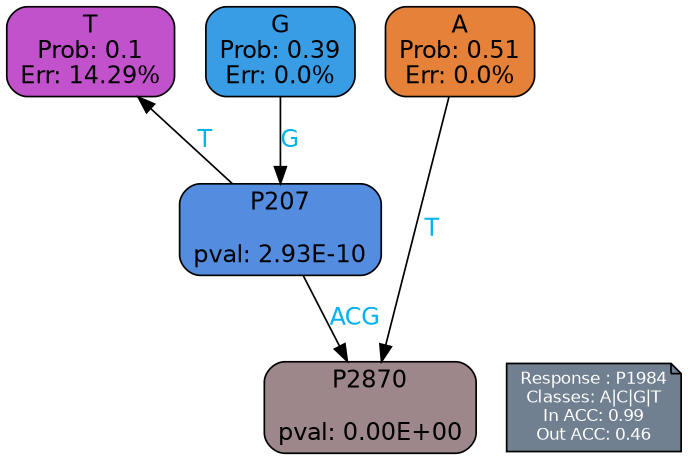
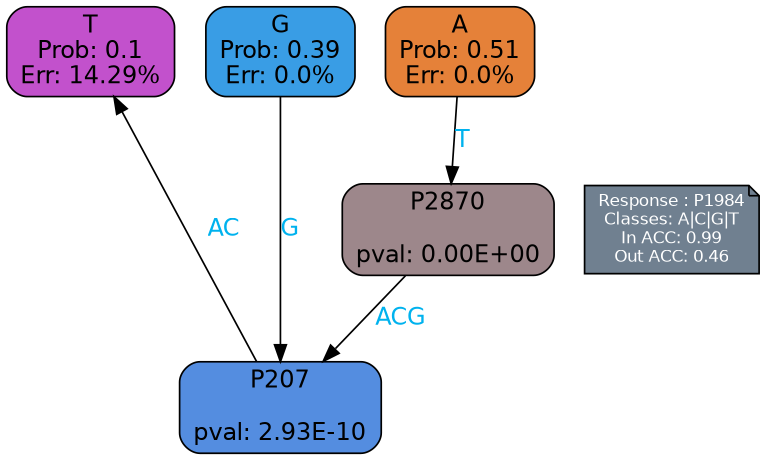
edge "P207 pval: 2.93E-10" -> "T Prob: 0.1 Err: 14.29%": label "T" -> "AC"
edge "P207 pval: 2.93E-10" -> "P2870 pval: 0.00E+00": reversed
